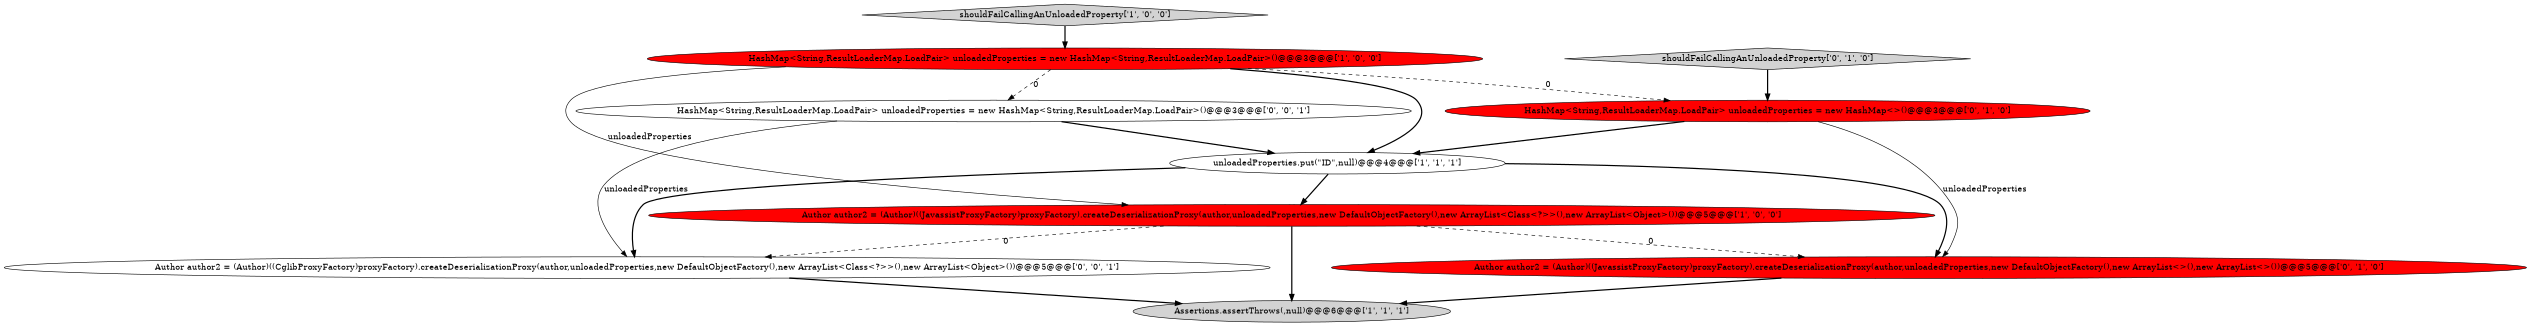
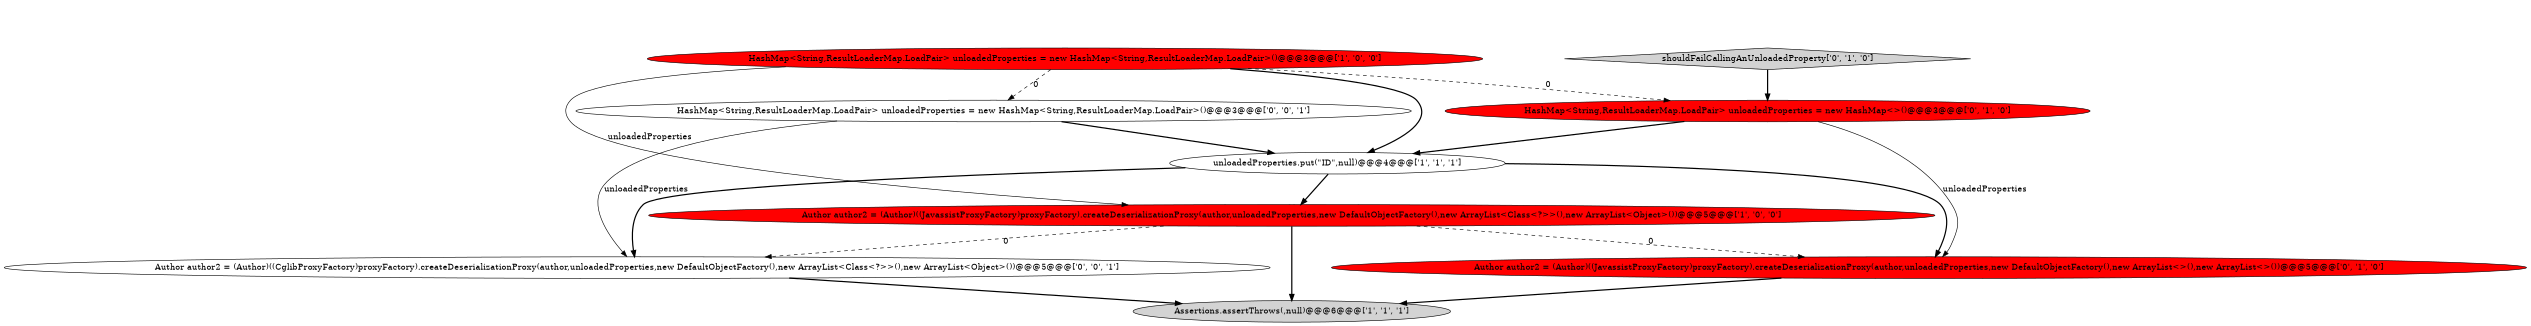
node "shouldFailCallingAnUnloadedProperty['1', '0', '0']": removed
